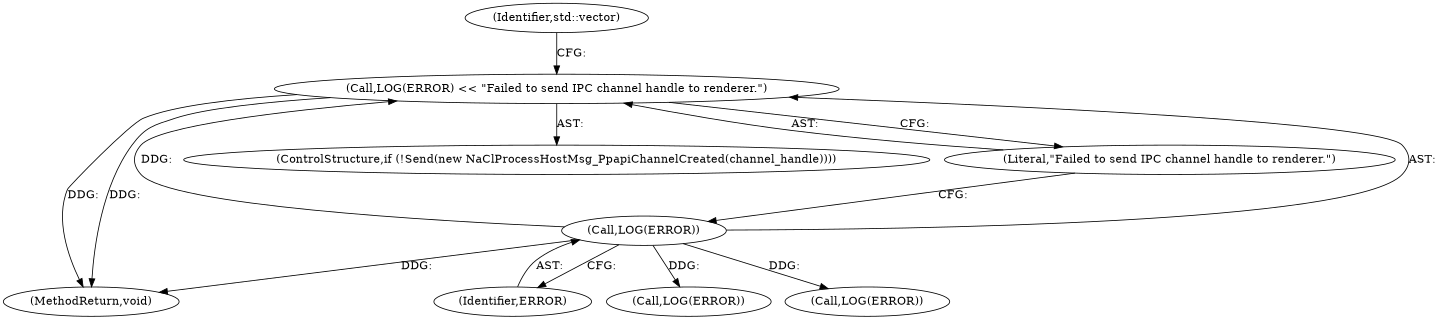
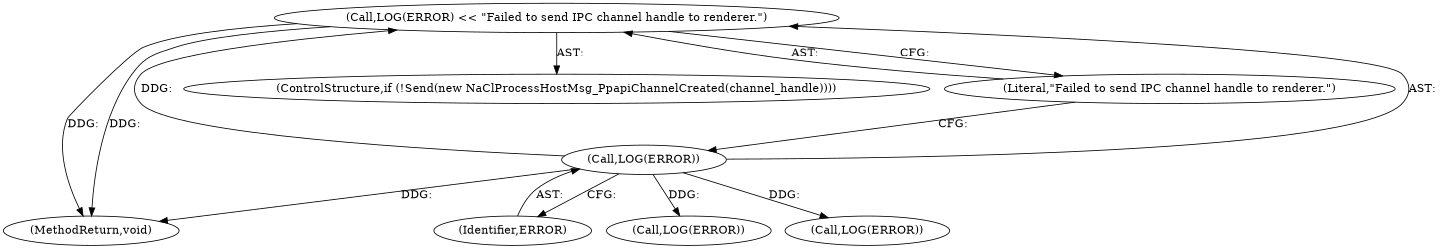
node "(Identifier,std::vector)": removed
